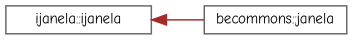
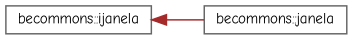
node "ijanela::ijanela": label "ijanela::ijanela" -> "becommons::ijanela"
